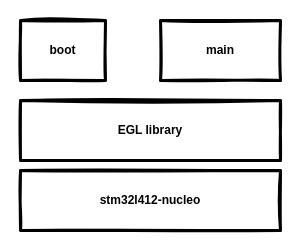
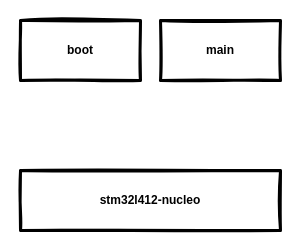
node "boot": size 85x60 -> 120x60
node "EGL library": removed
